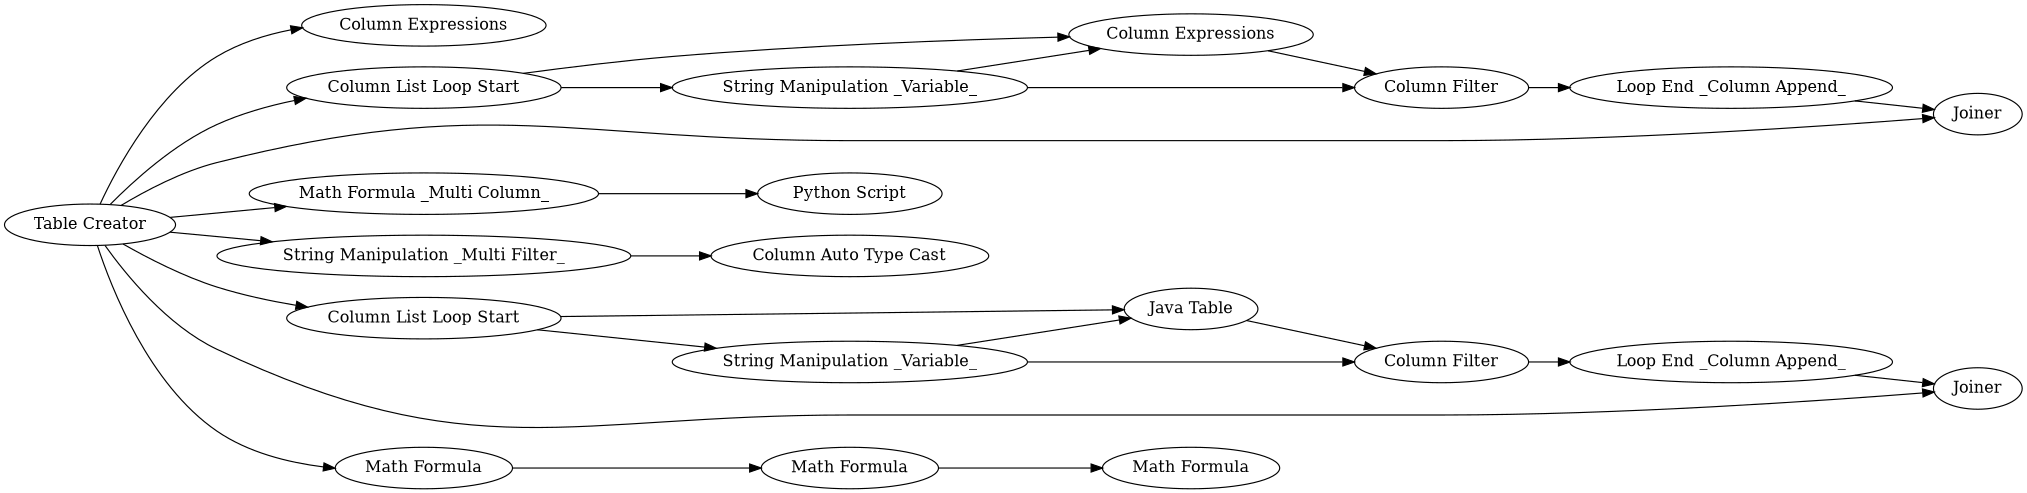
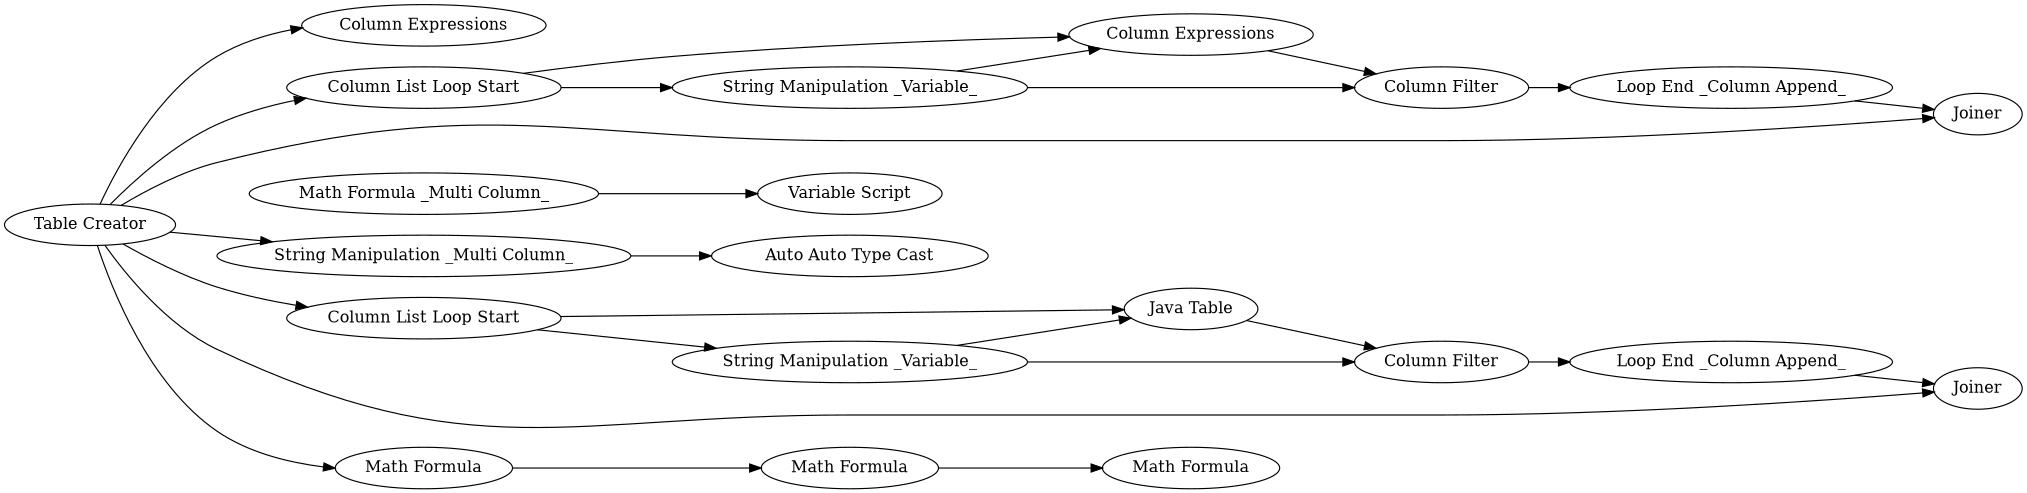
node "Python Script": label "Python Script" -> "Variable Script"
edge "Table Creator" -> "Math Formula _Multi Column_": removed
node "String Manipulation _Multi Filter_": label "String Manipulation _Multi Filter_" -> "String Manipulation _Multi Column_"
node "Column Auto Type Cast": label "Column Auto Type Cast" -> "Auto Auto Type Cast"
